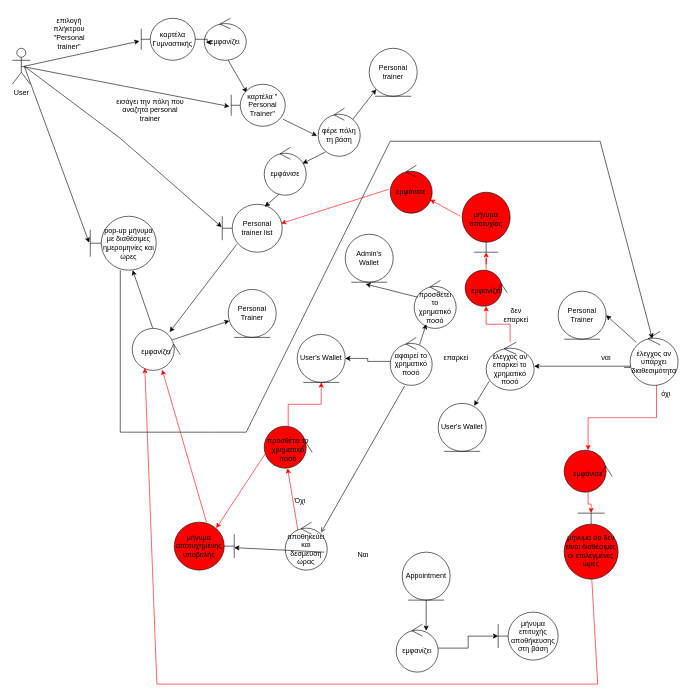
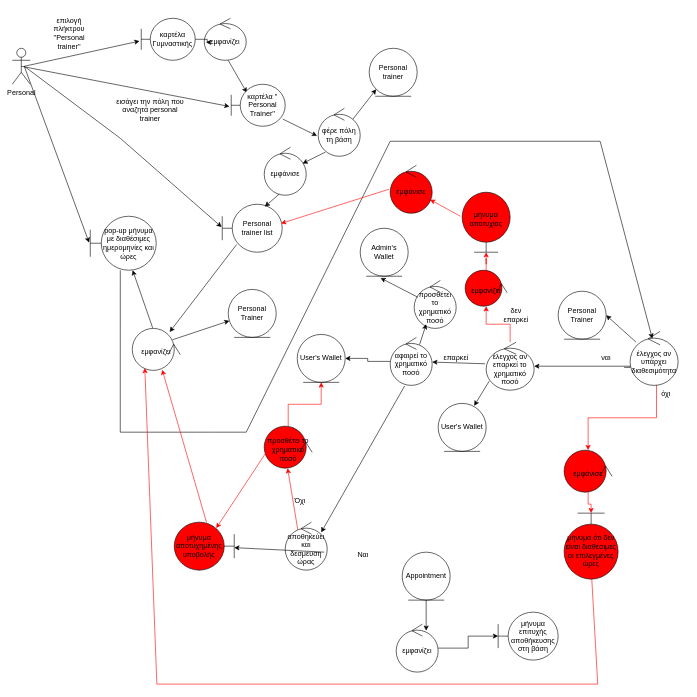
node "User": label "User" -> "Personal"
node "Admin's Wallet": moved (369, 258) -> (384, 252)
edge "έλεγχος αν επαρκεί το χρηματικό ποσό" -> "αφαιρεί το χρηματικό ποσό": added
edge "αφαιρεί το χρηματικό ποσό" -> "αποθηκεύει και δεσμευση ώρας": arrowhead open -> classic
